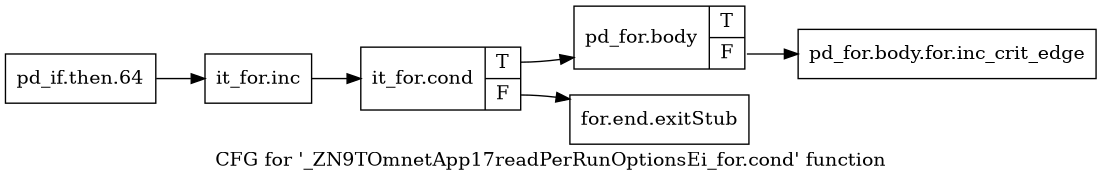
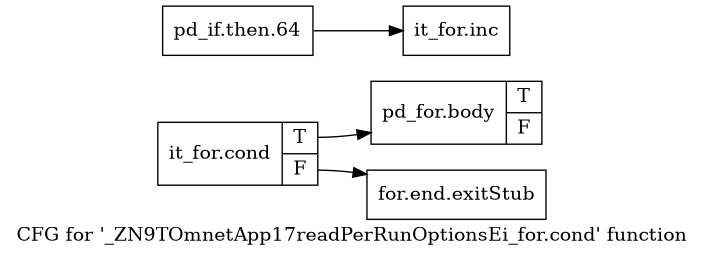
node "pd_for.body.for.inc_crit_edge": removed
edge "it_for.inc" -> "it_for.cond": removed
